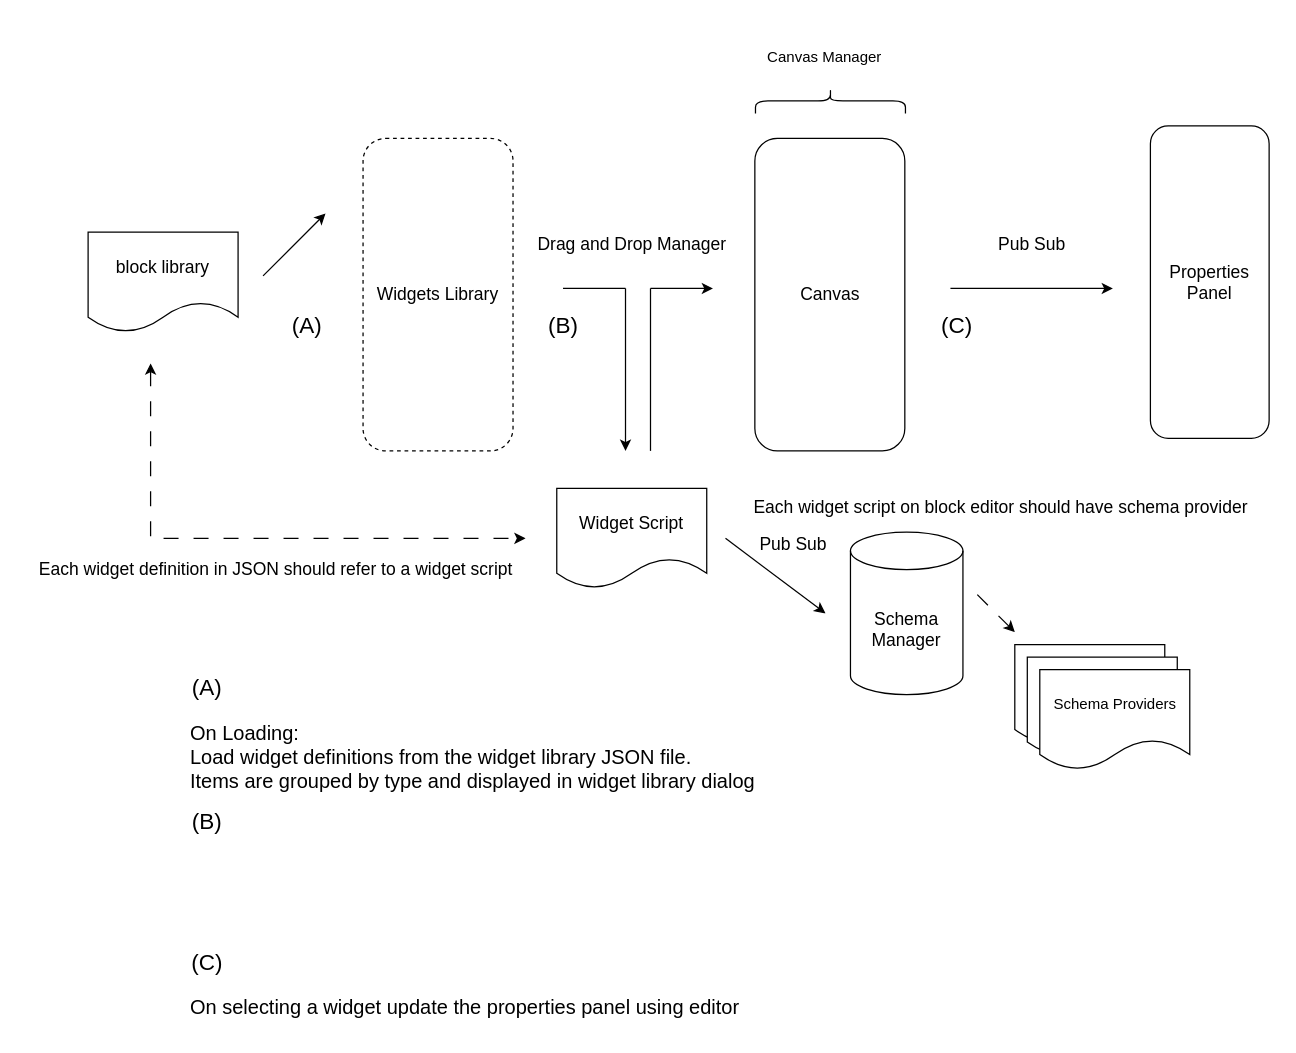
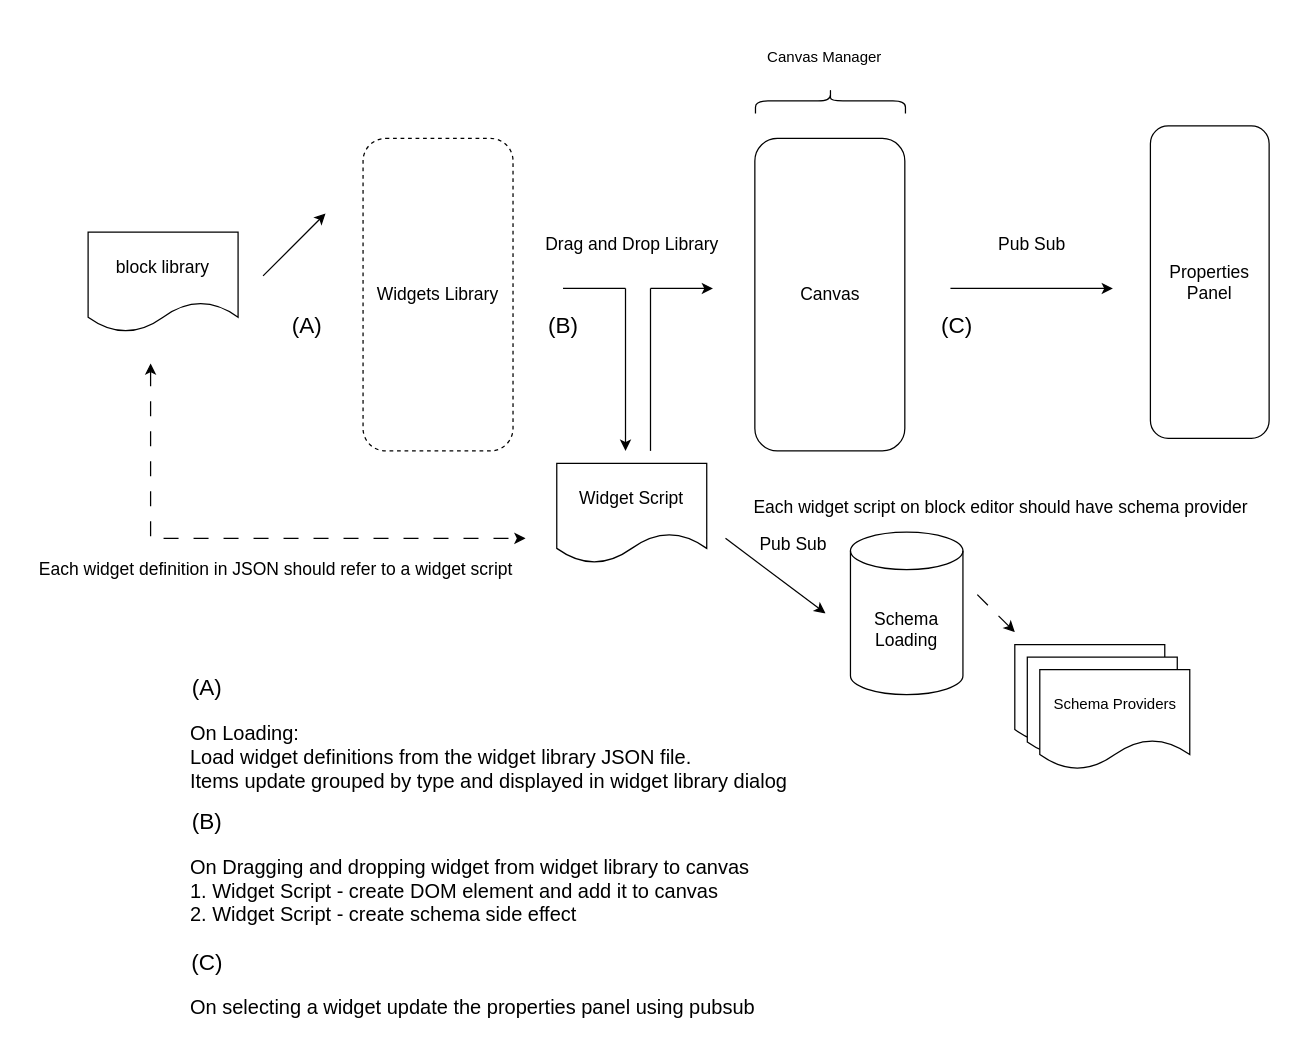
node "Drag and Drop Manager": label "Drag and Drop Manager" -> "Drag and Drop Library"
node "Widget Script": moved (632, 538) -> (632, 513)
node "Schema Manager": label "Schema Manager" -> "Schema Loading"
node "On Loading:Load widget definitions from the widget library JSON file.Items are grouped by type and displayed in widget library dialog": label "On Loading:Load widget definitions from the widget library JSON file.Items are grouped by type and displayed in widget library dialog" -> "On Loading:Load widget definitions from the widget library JSON file.Items update grouped by type and displayed in widget library dialog"
node "On Dragging and dropping widget from widget library to canvas 1. Widget Script - create DOM element and add it to canvas 2. Widget Script - create schema side effect": added
node "On selecting a widget update the properties panel using editor": label "On selecting a widget update the properties panel using editor" -> "On selecting a widget update the properties panel using pubsub"
